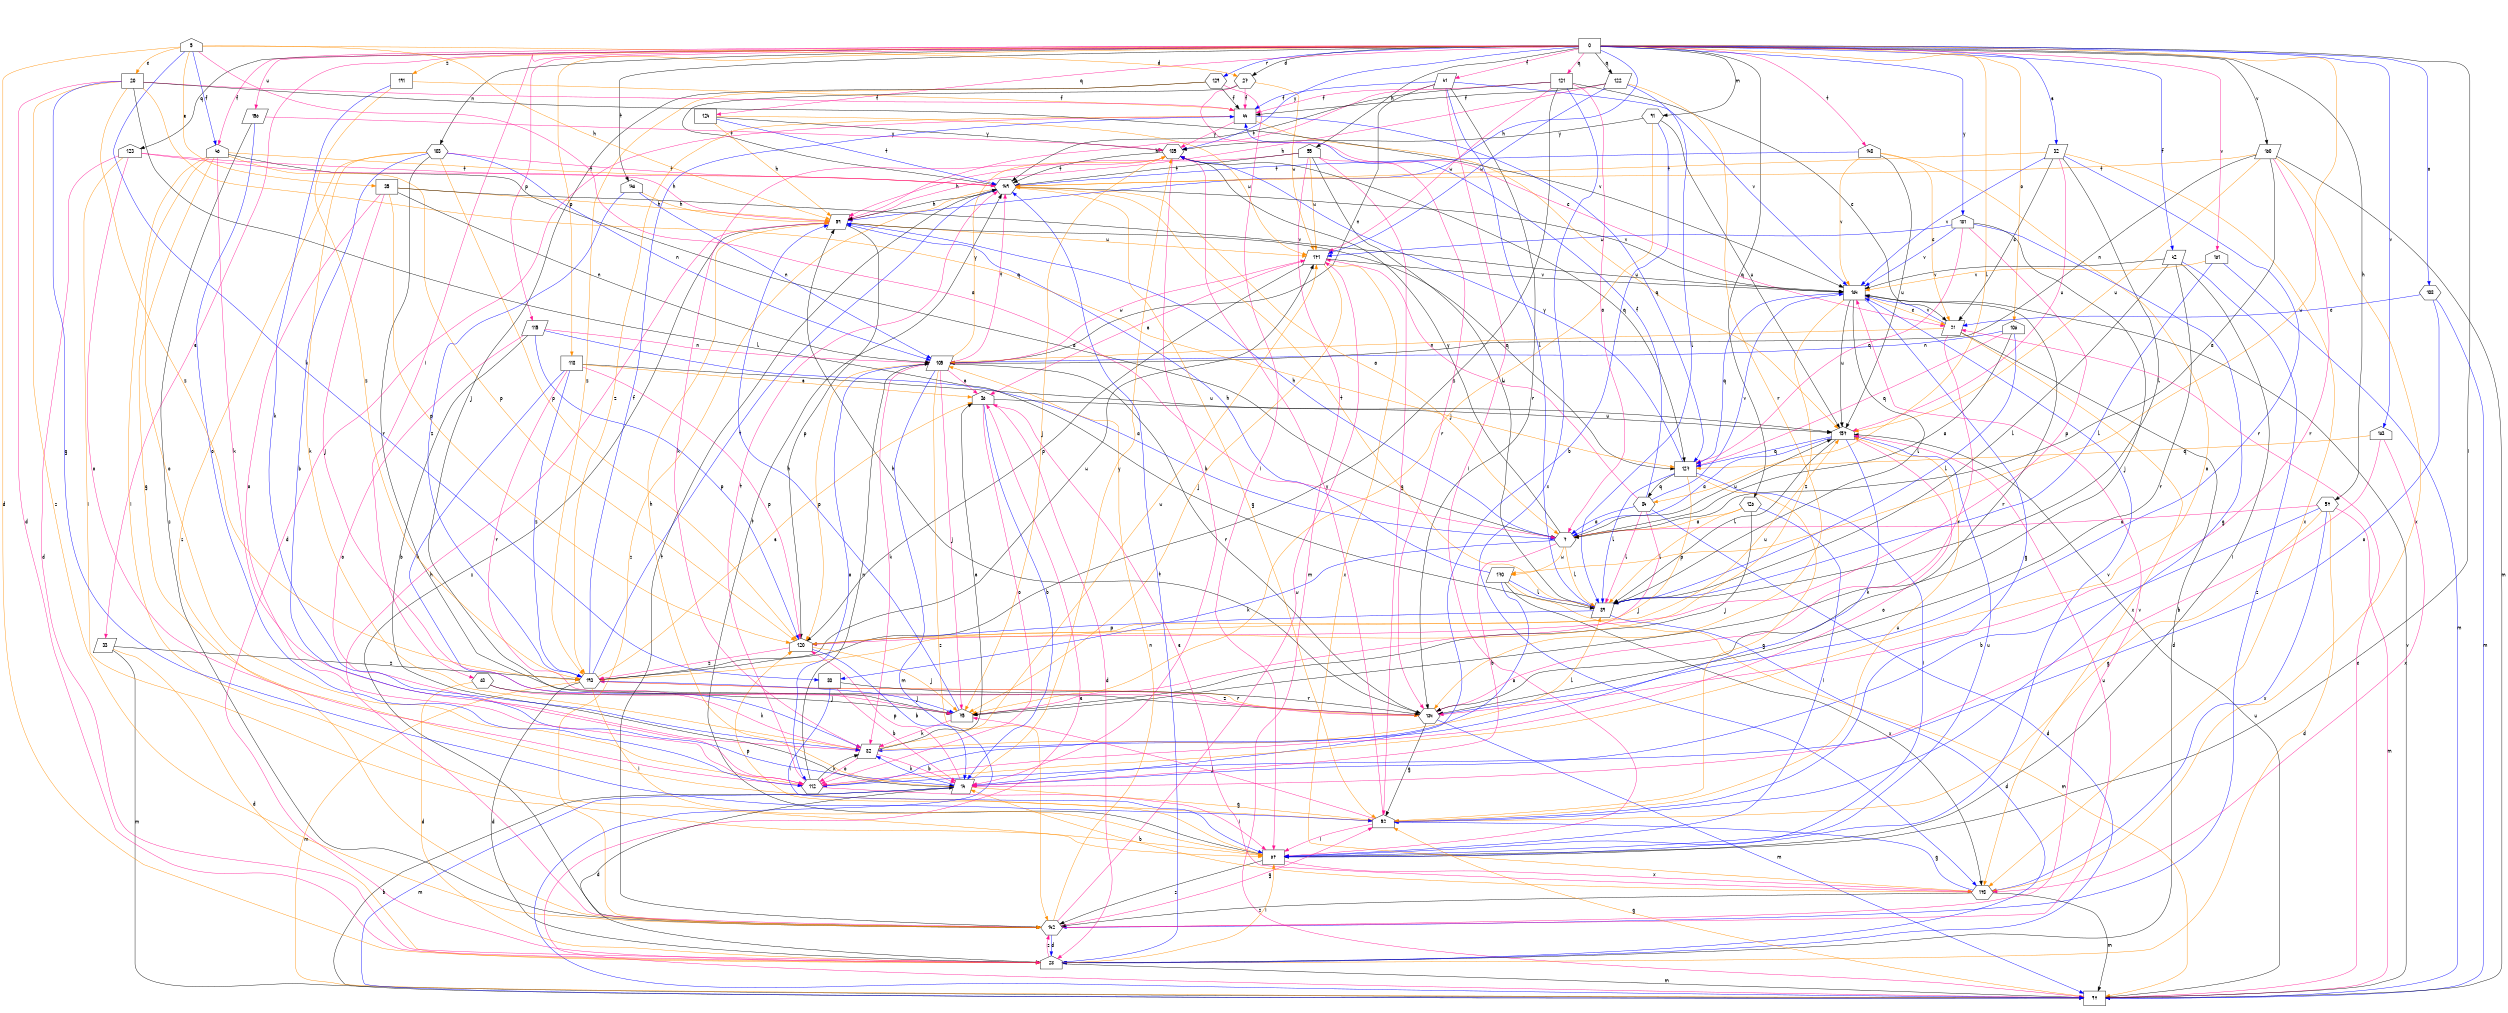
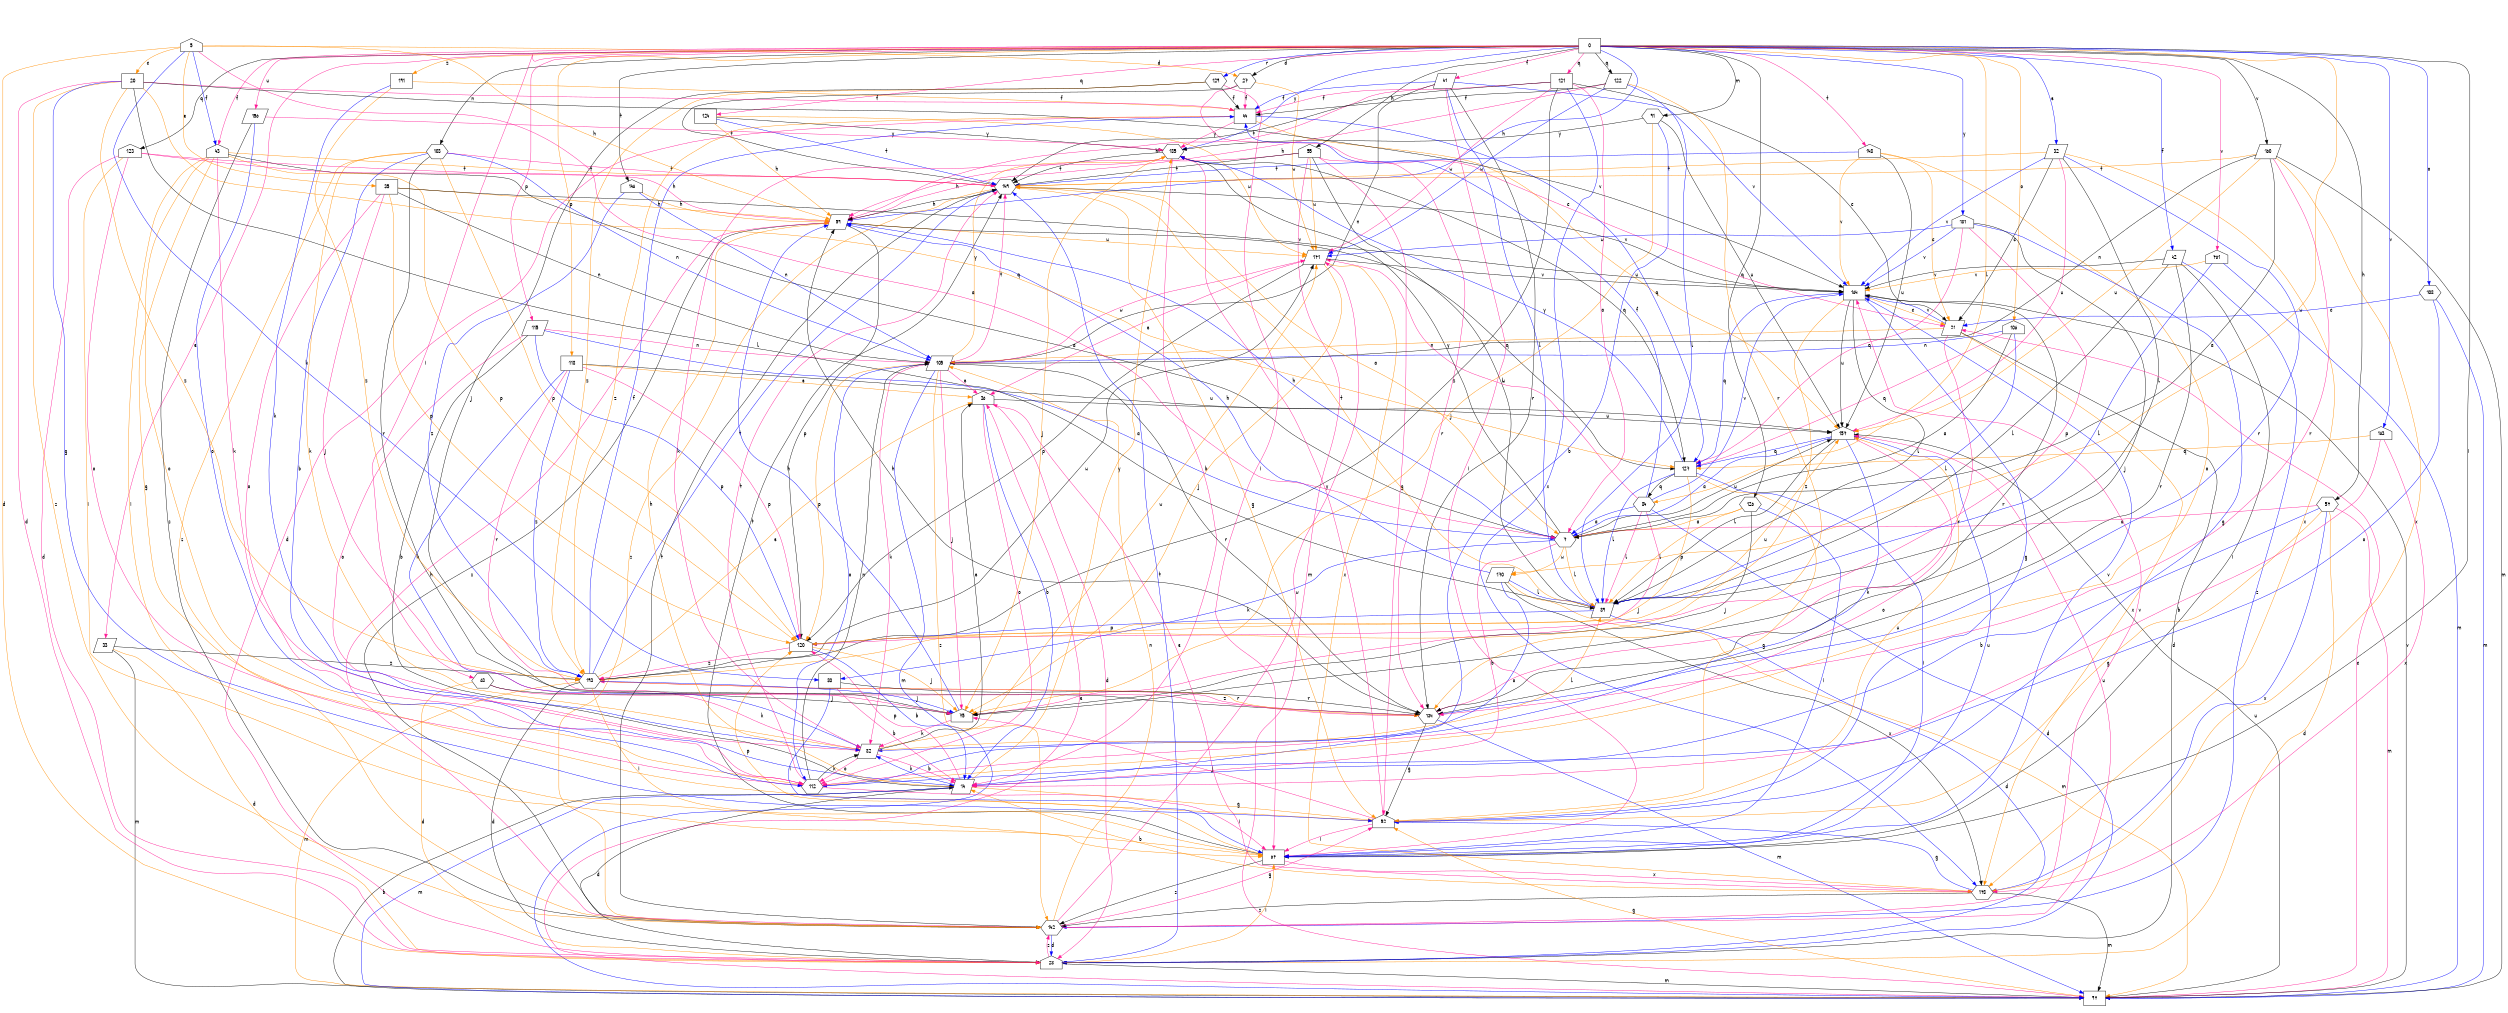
node "46": label "46" -> "43"
node "161": label "161" -> "761"
